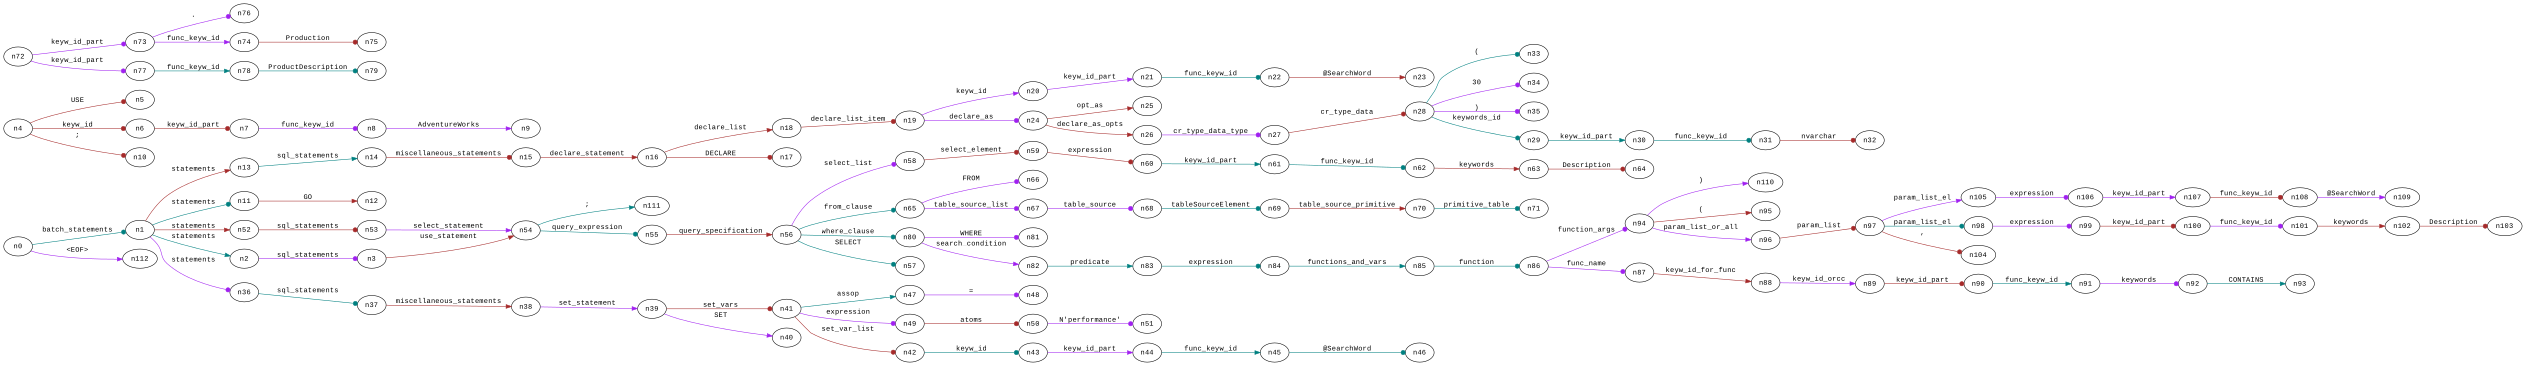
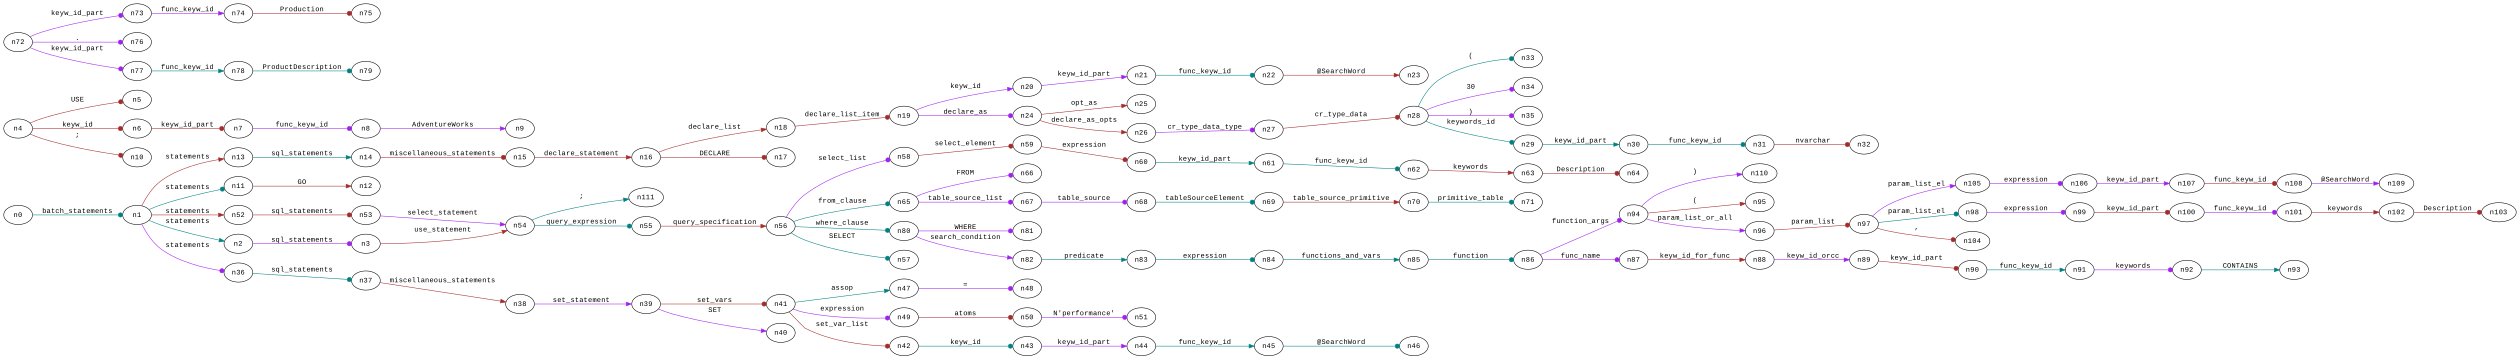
edge "n73" -> "n76": now "n72" -> "n76"
node "n112": removed
